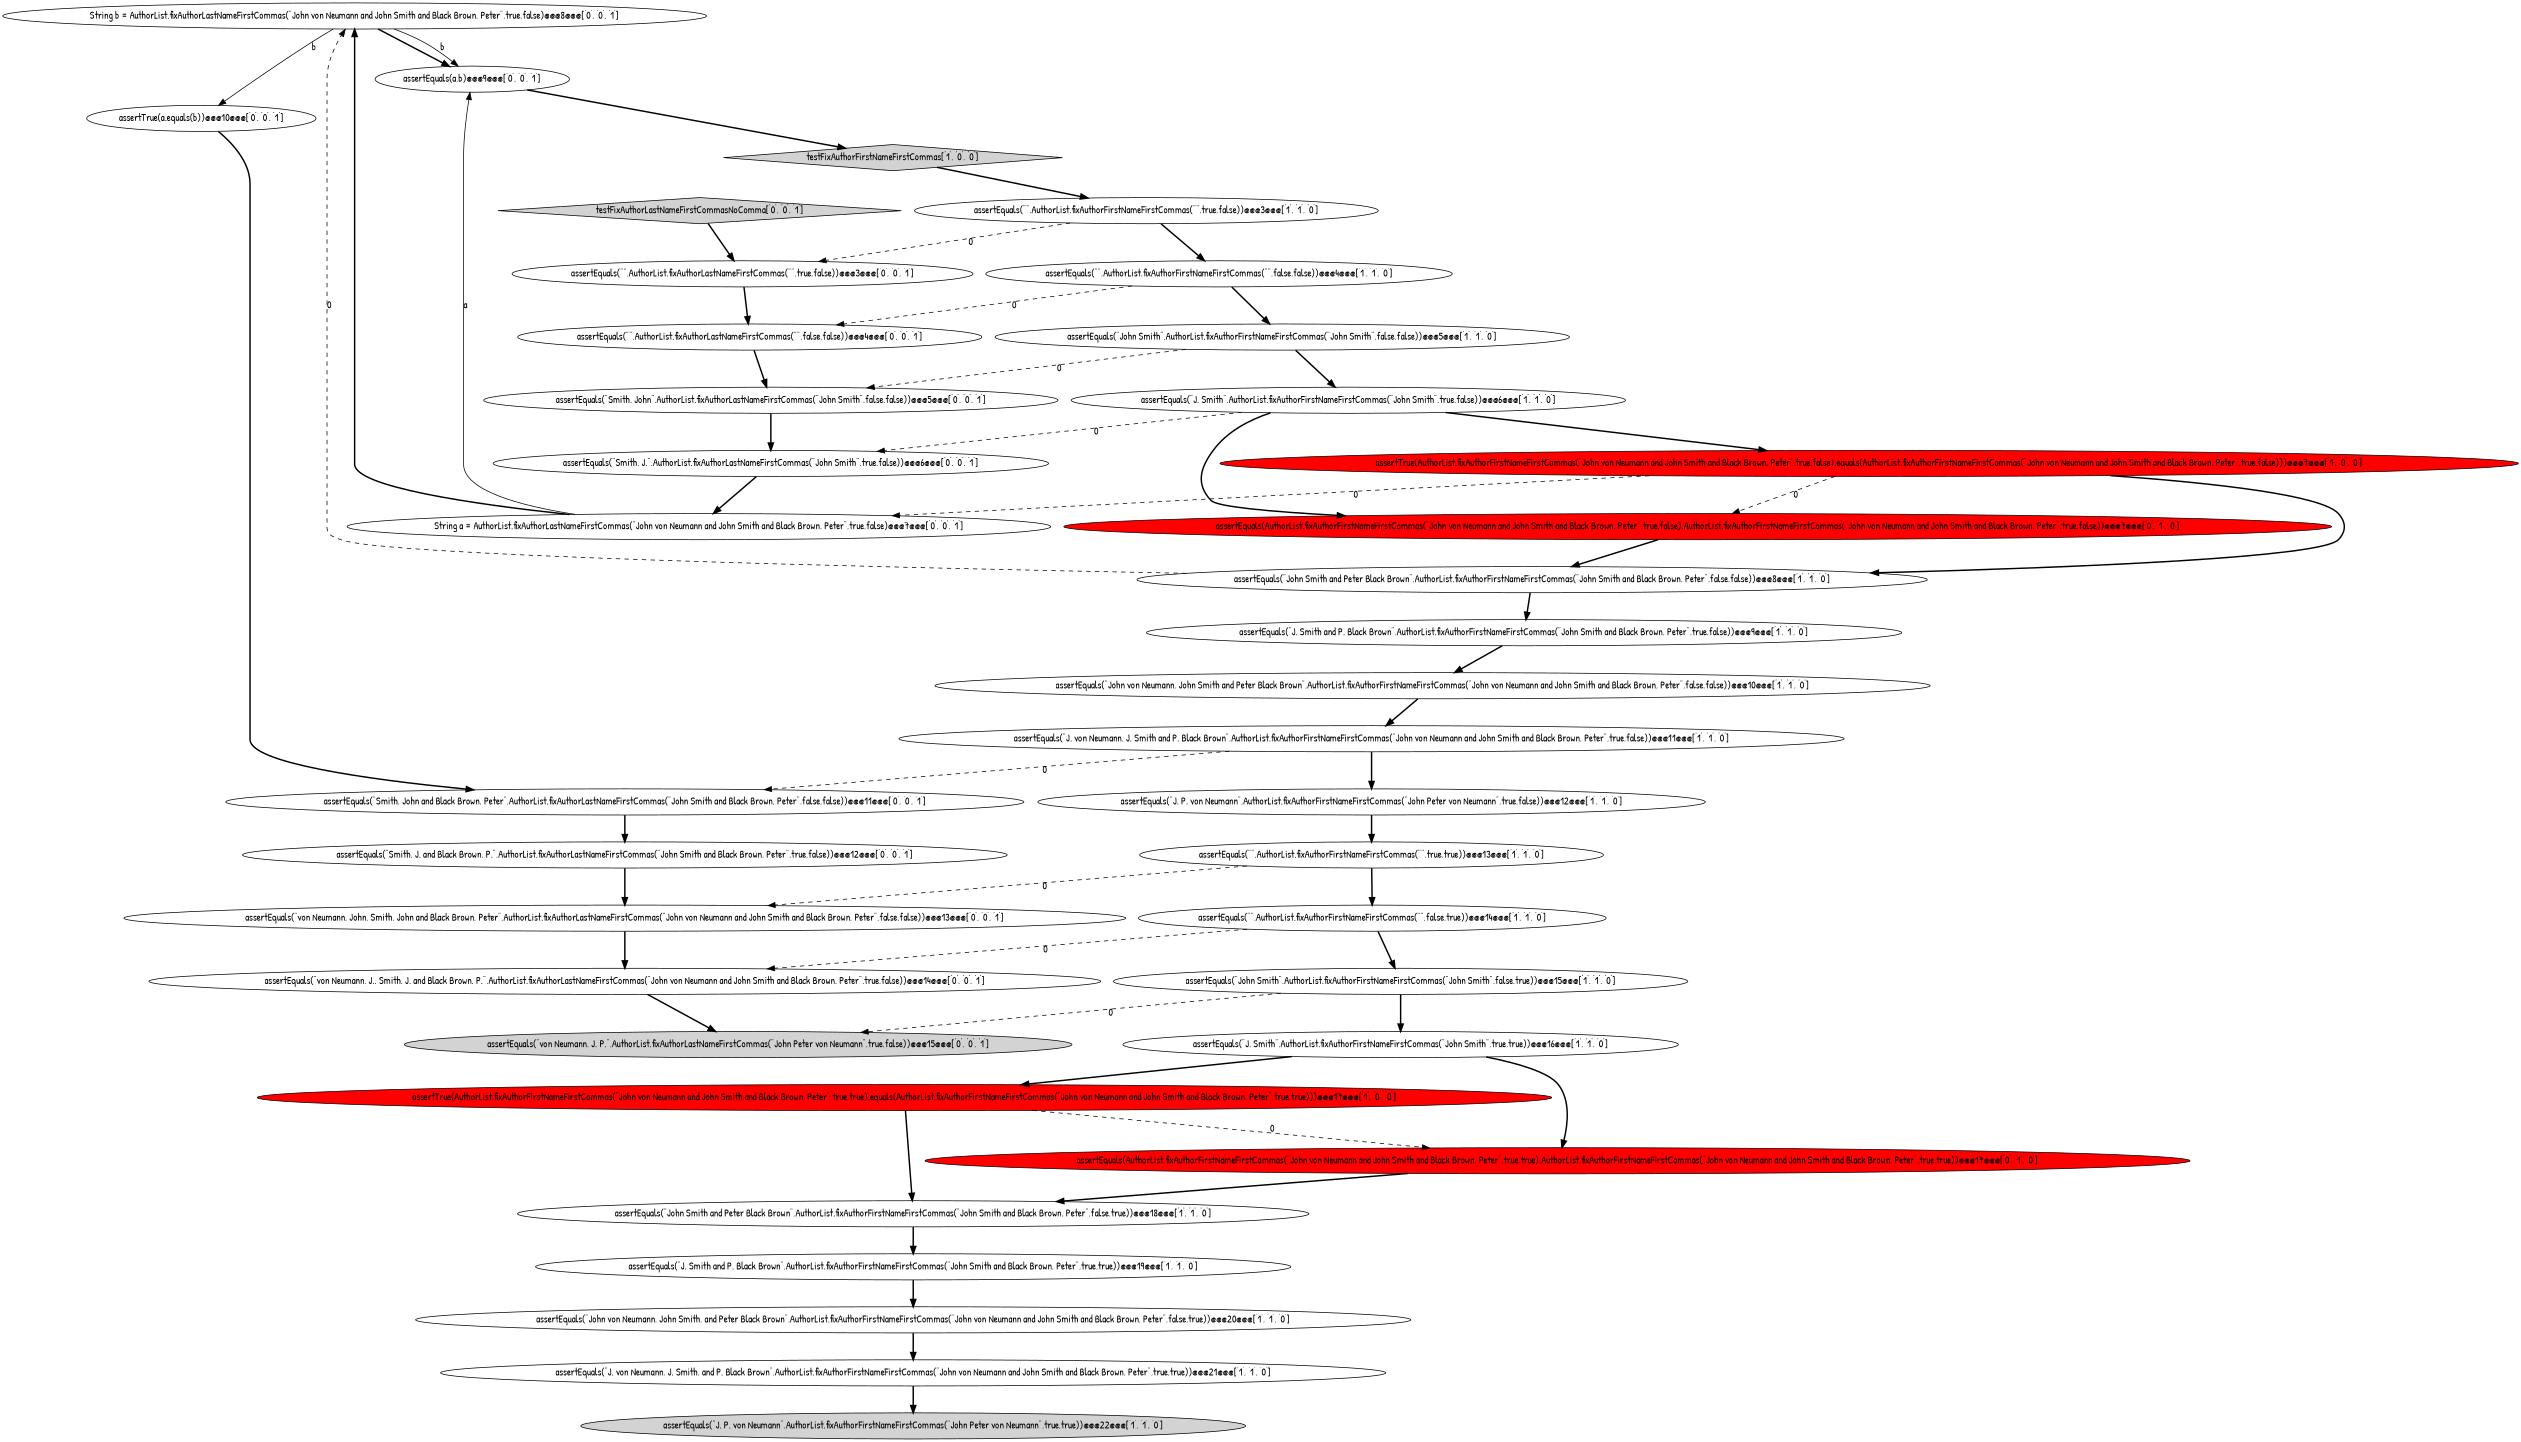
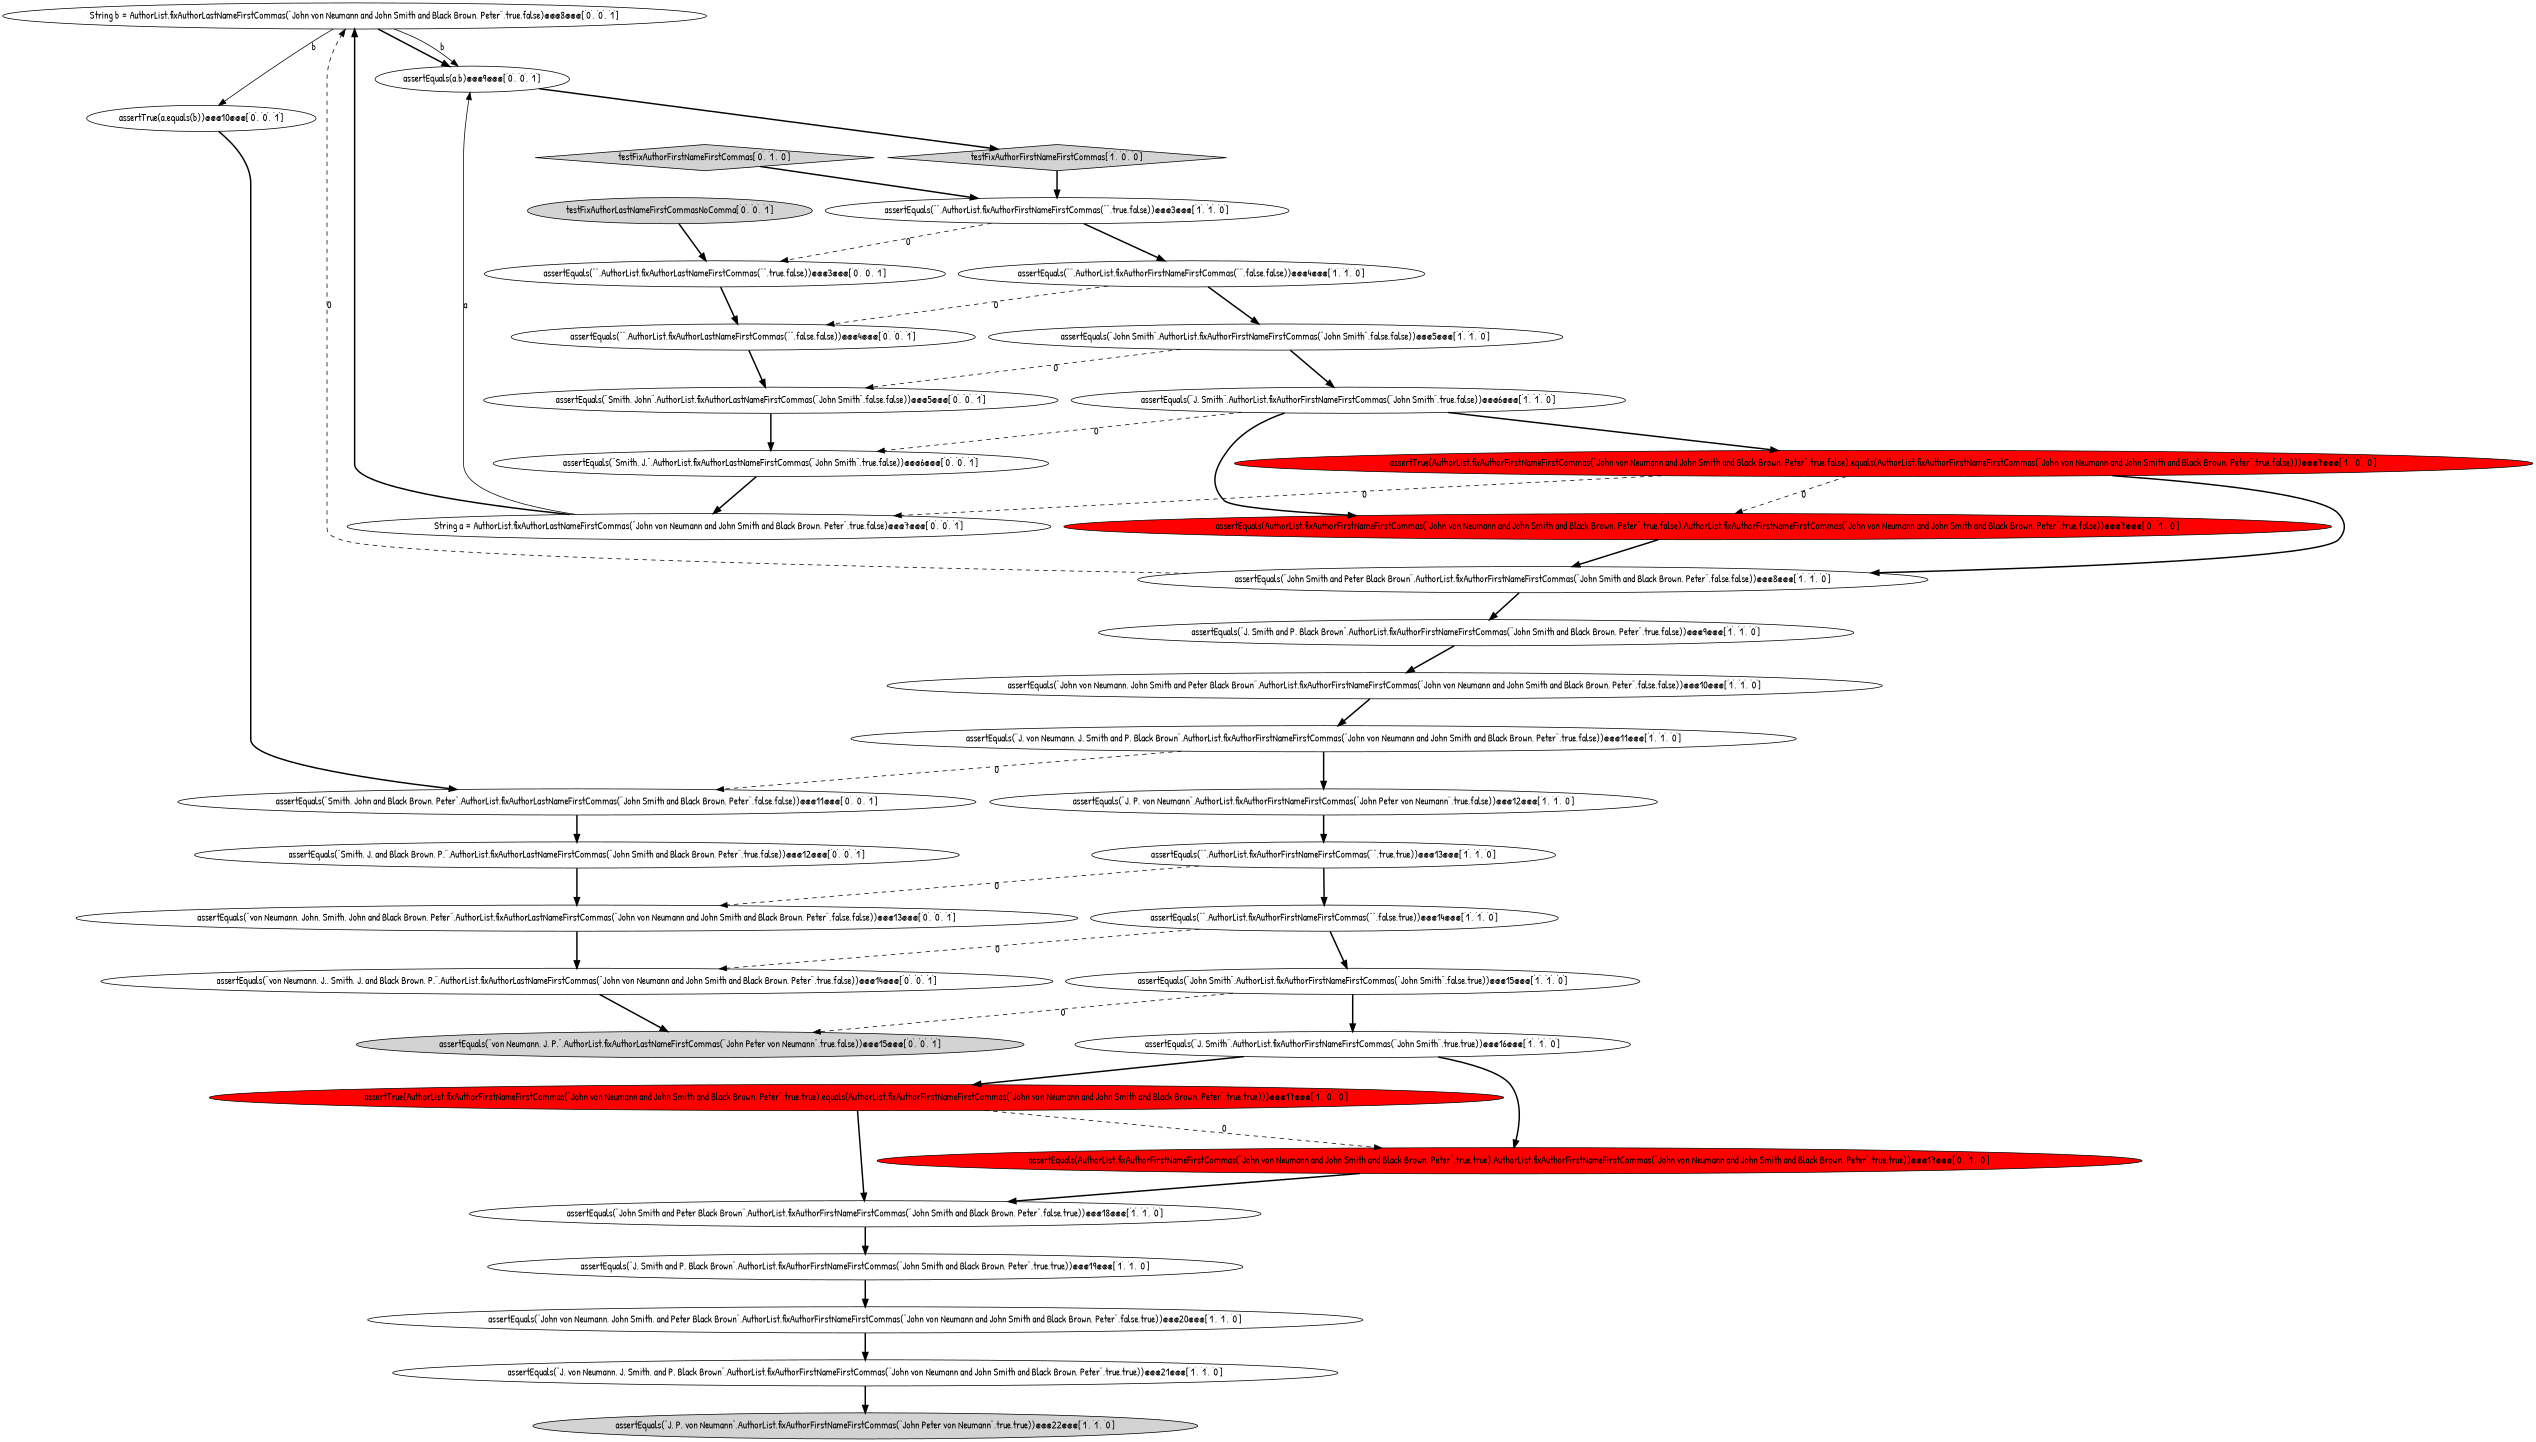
node "testFixAuthorFirstNameFirstCommas['0', '1', '0']": added
node "testFixAuthorLastNameFirstCommasNoComma['0', '0', '1']": shape diamond -> ellipse
